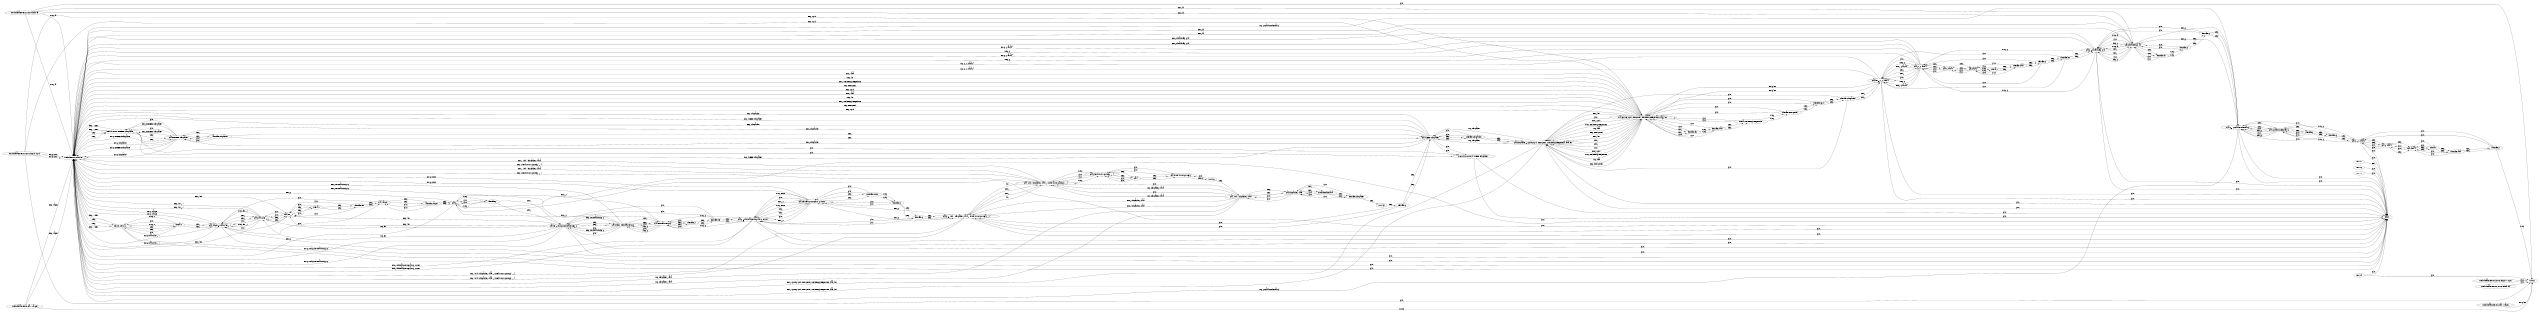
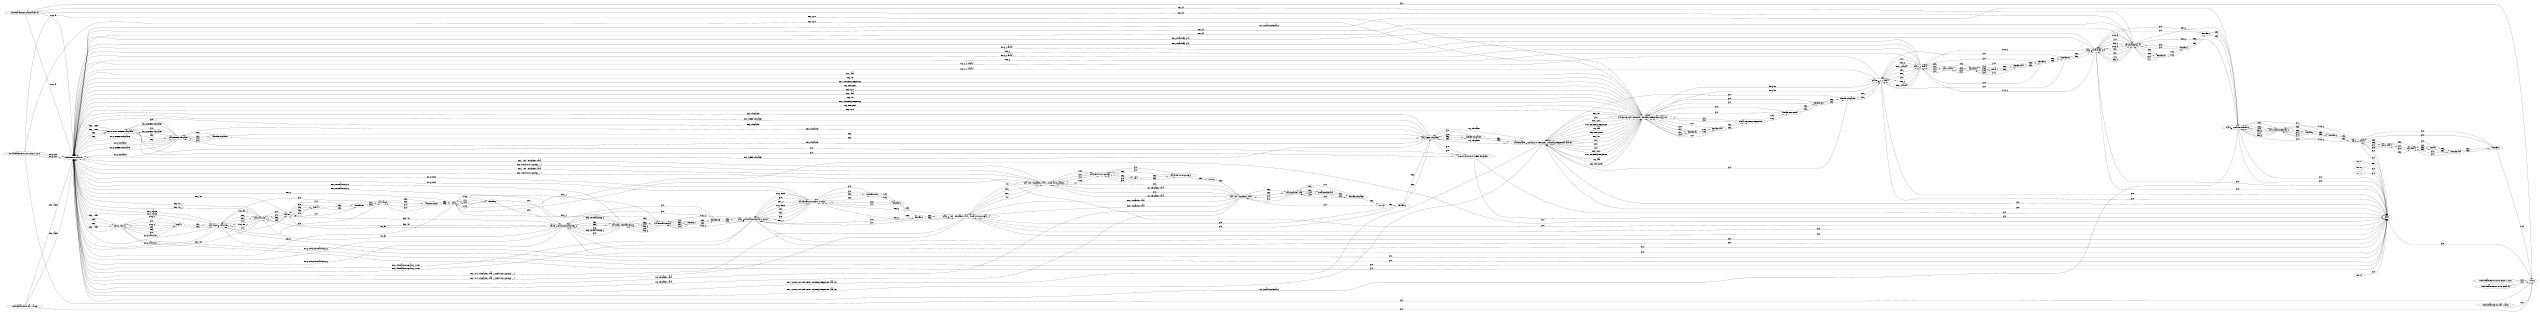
node "(MethodParameterIn,struct nfs_fh *fh)": label "(MethodParameterIn,struct nfs_fh *fh)" -> "(MethodParameterIn,packet nfs_fh *fh)"
edge "1000158" -> "(Call,sizeof(struct rpc_reply))": removed, label "AST:"
edge "(Call,sizeof(struct rpc_reply))" -> "1000158": label "PROG: " -> "CFG: "
edge "1000152" -> "(Call,(void *)nfs_packet->data)": added, label "AST:"
edge "1000109" -> "1000102": now "(Block,)" -> "1000102"
edge "(MethodParameterOut,char **target)" -> "1000102": label "DDG: len" -> "AST: "
edge "(MethodParameterIn,char **target)" -> "1000102": label "NULL: " -> "AST: "
